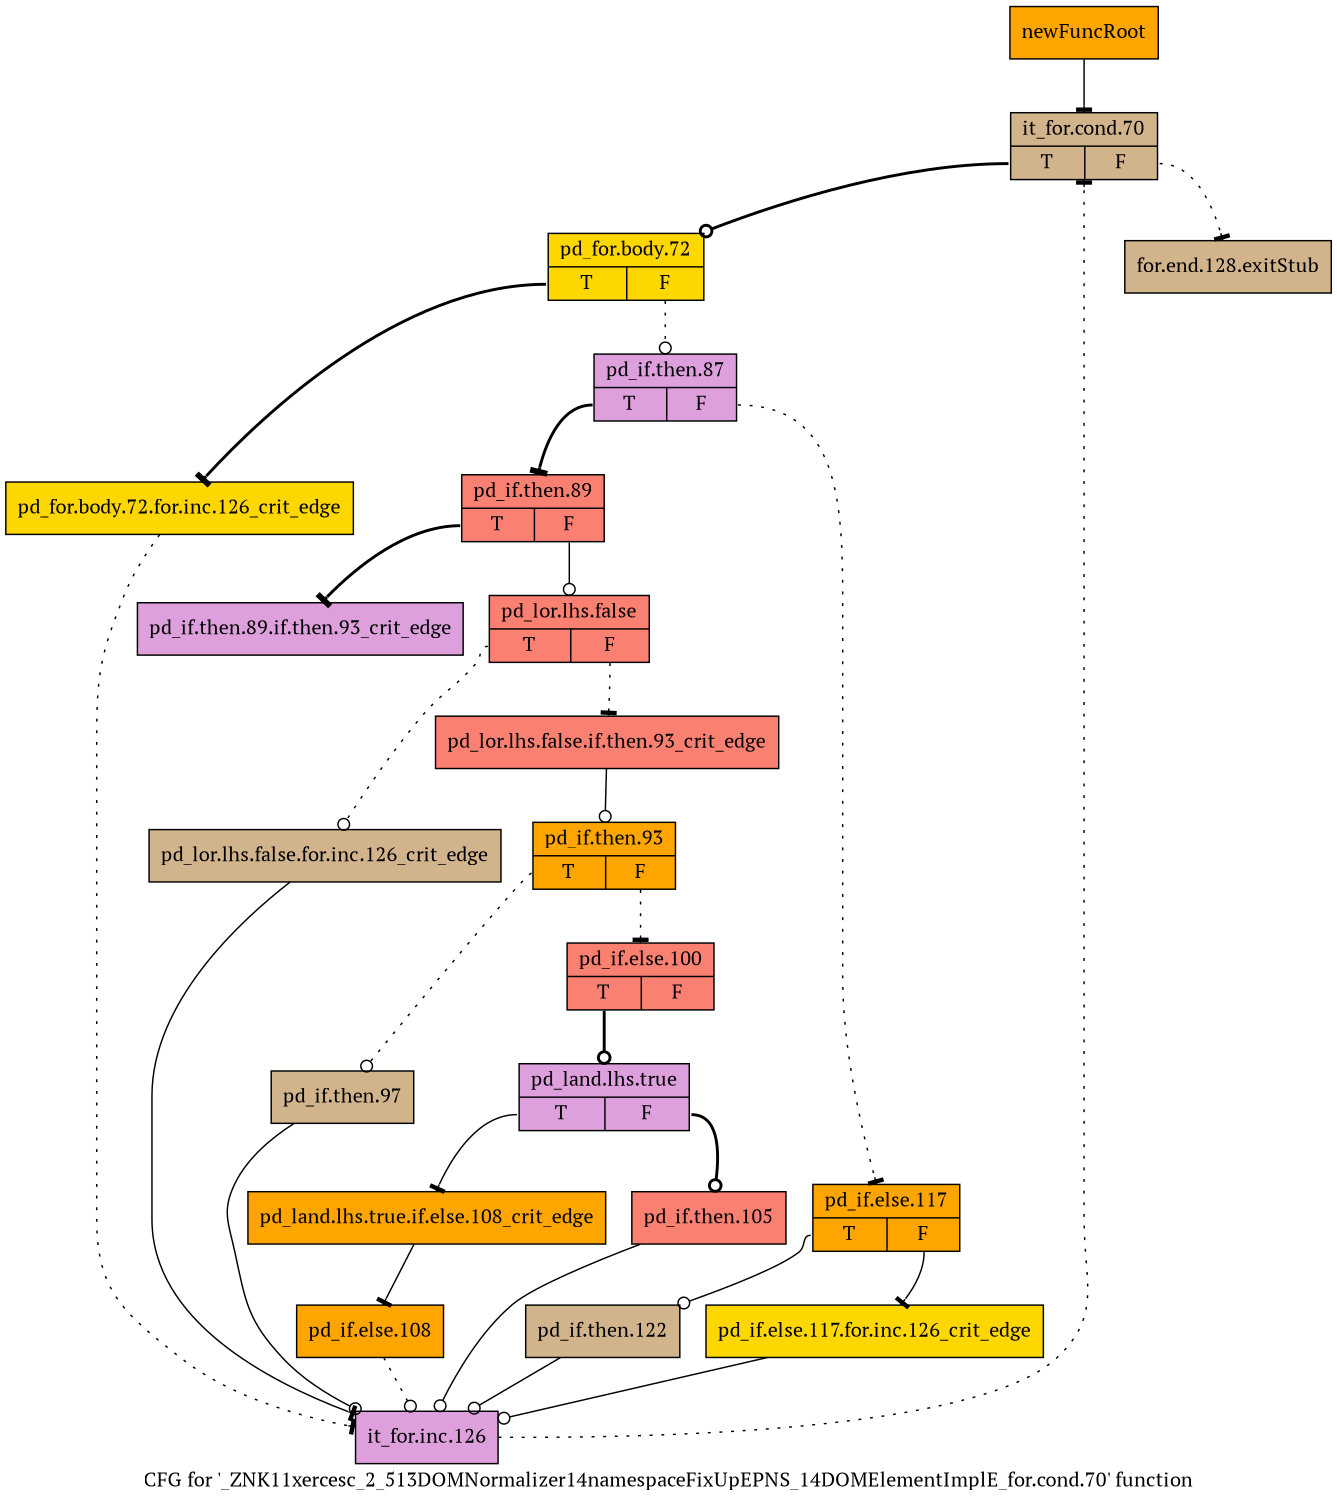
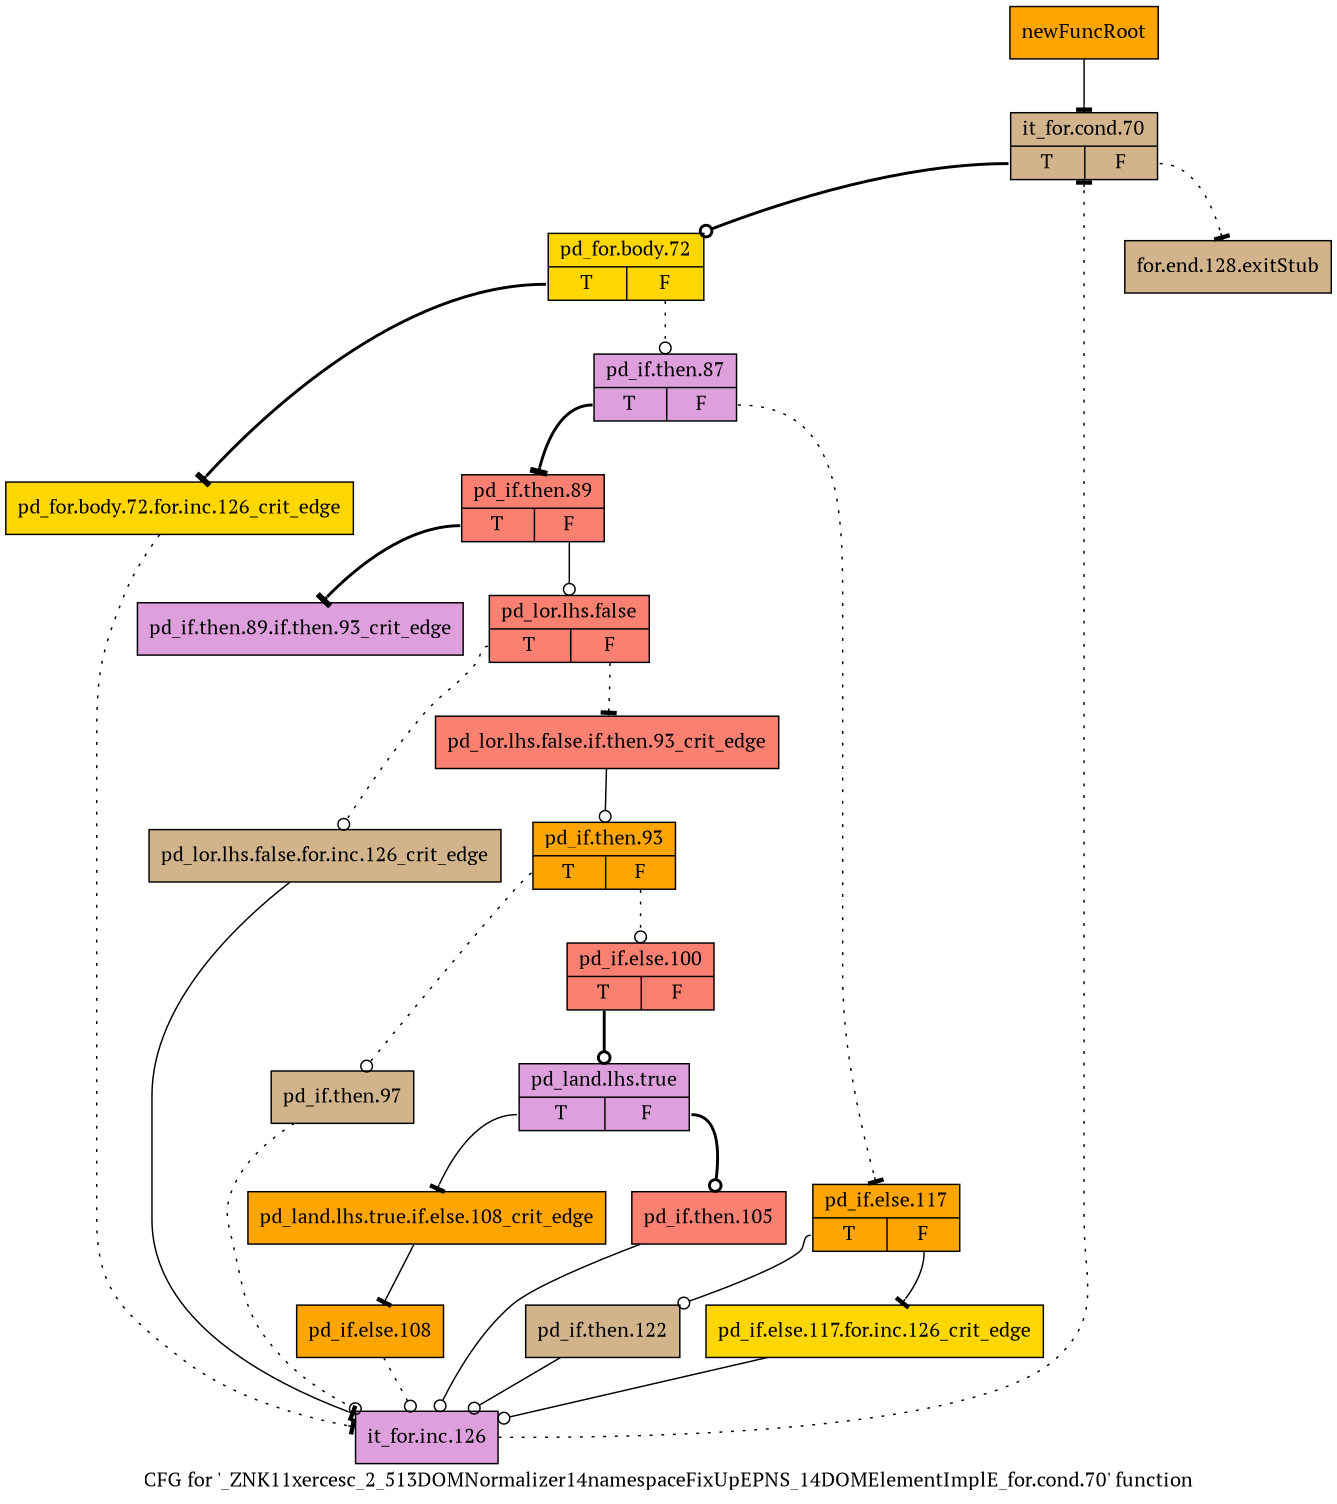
edge "pd_if.then.93" -> "pd_if.else.100": arrowhead tee -> odot
edge "pd_if.then.97" -> "it_for.inc.126": style solid -> dotted
